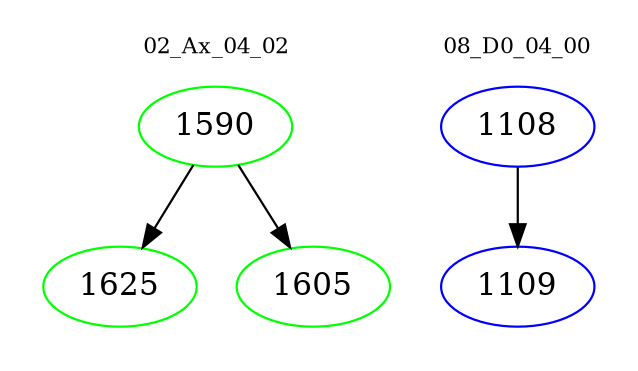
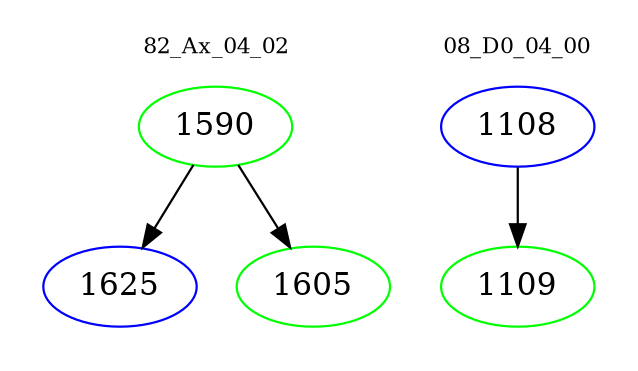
cluster "02_Ax_04_02": label "02_Ax_04_02" -> "82_Ax_04_02"
node "1625": color green -> blue
node "1109": color blue -> green
